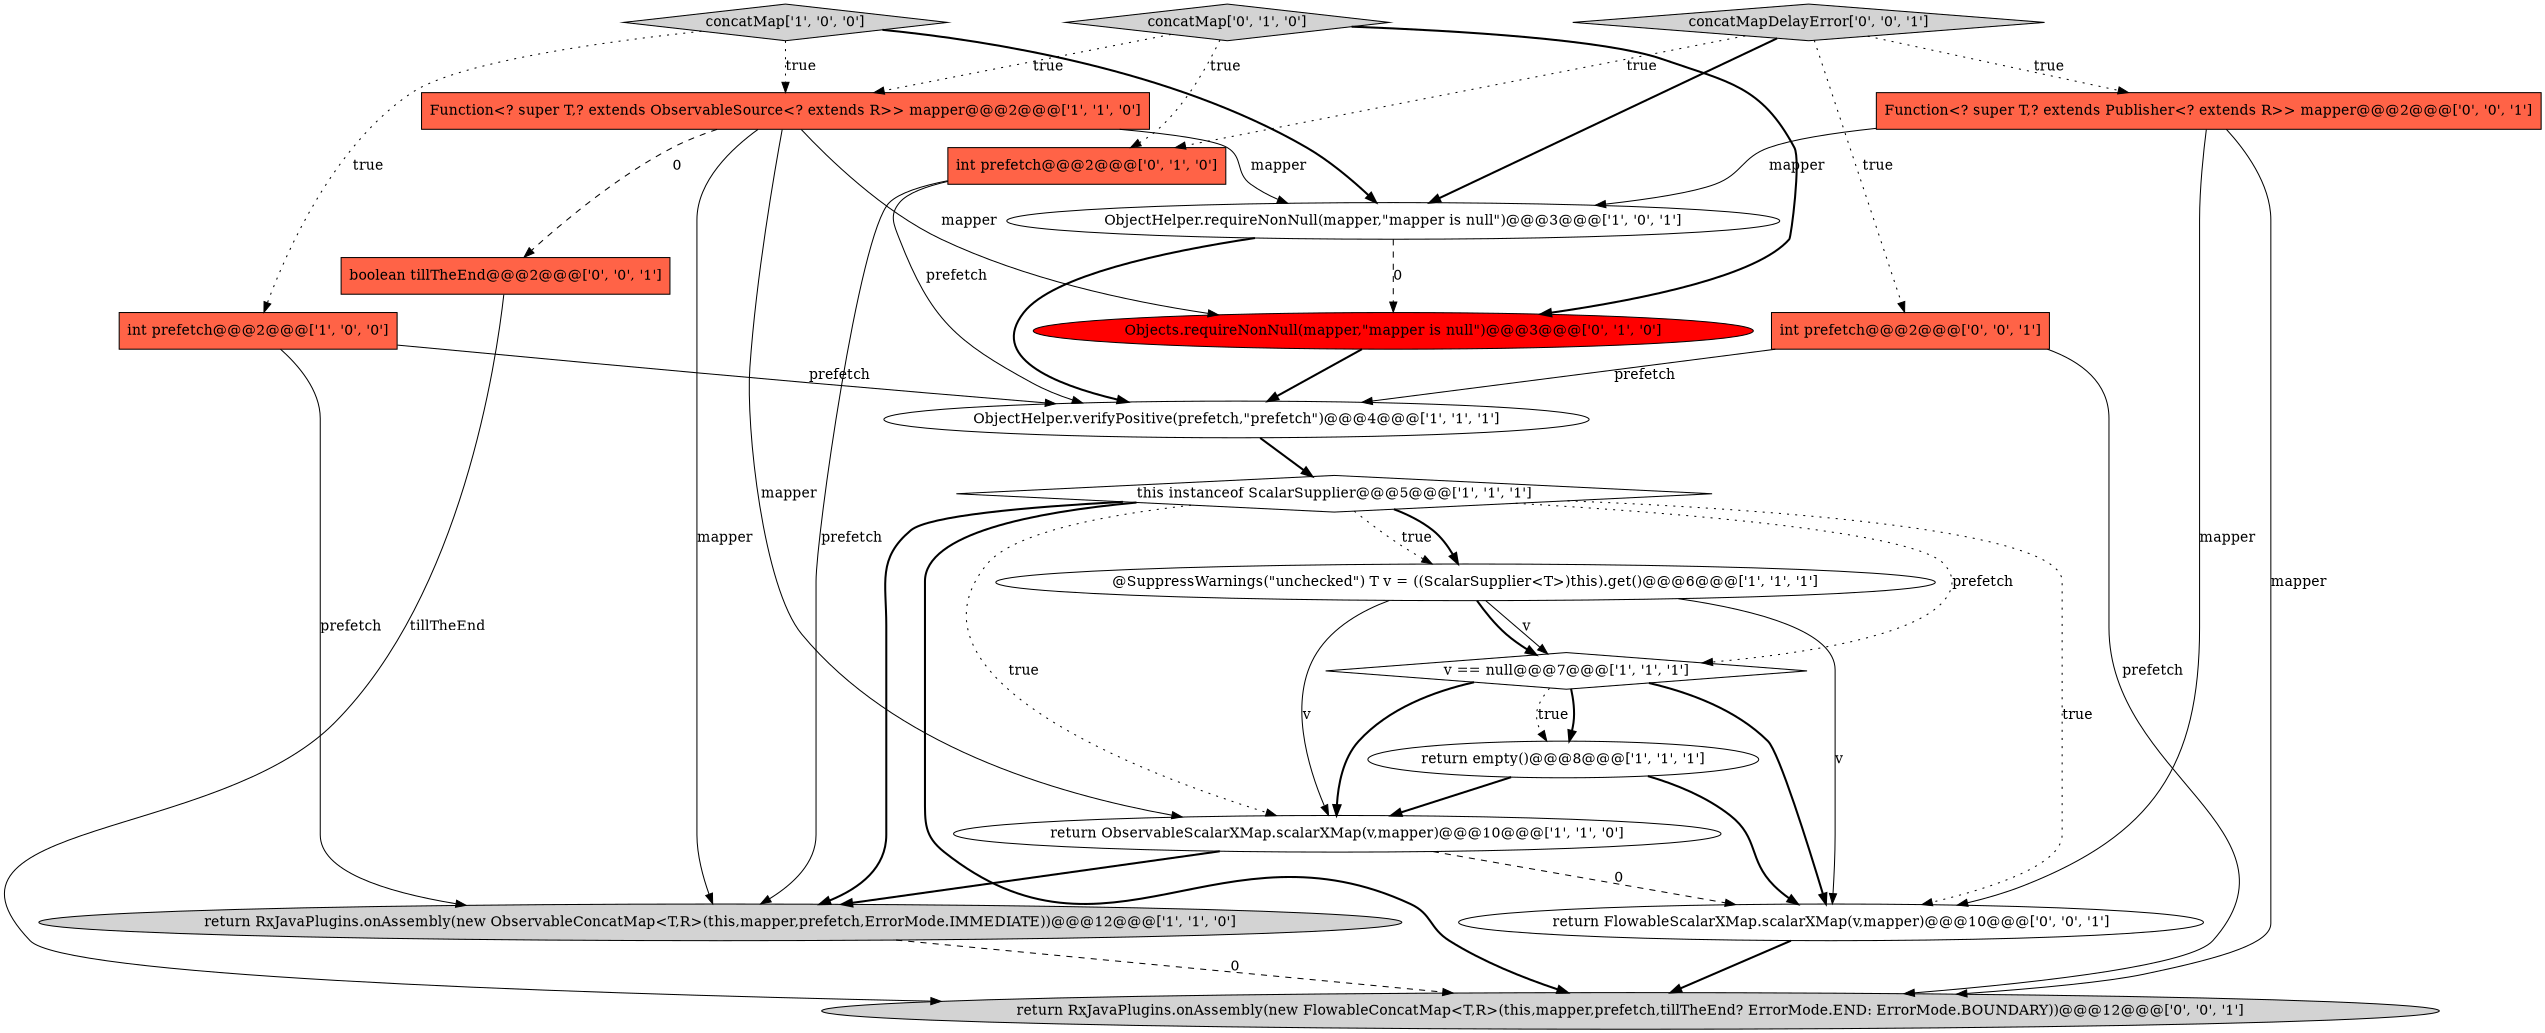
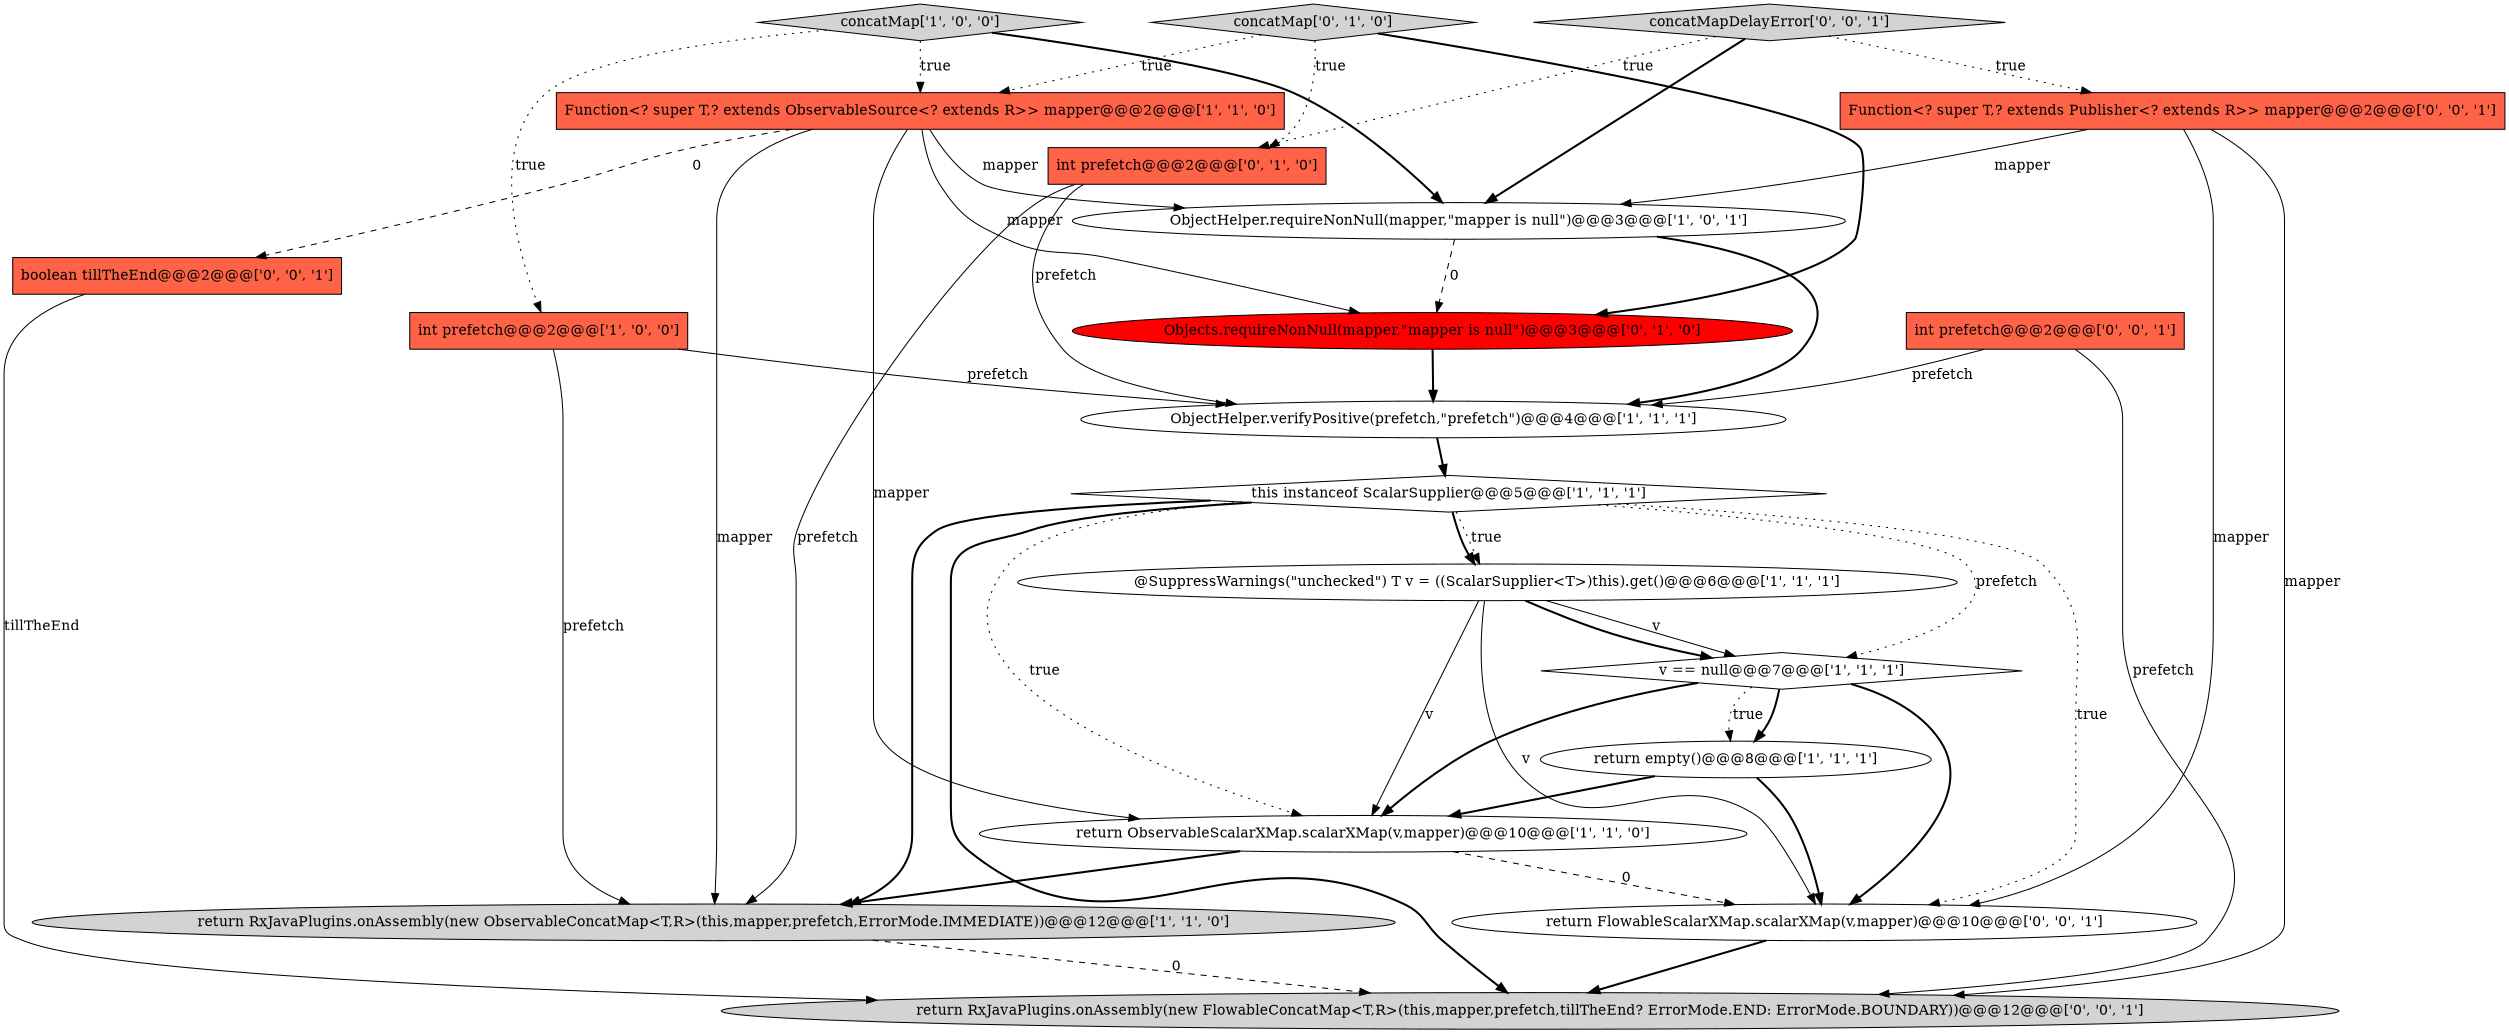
edge "concatMapDelayError['0', '0', '1']" -> "int prefetch@@@2@@@['0', '0', '1']": removed, label "true"
